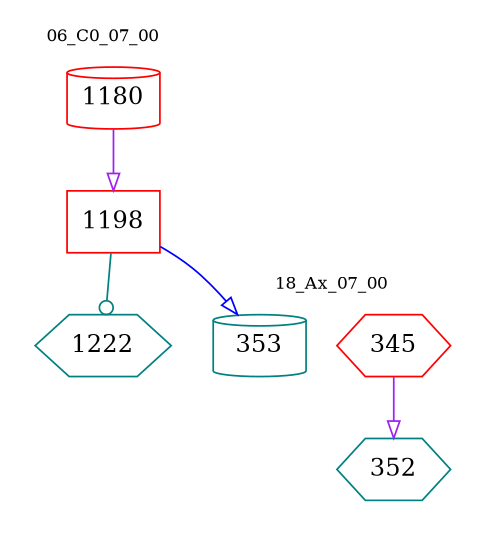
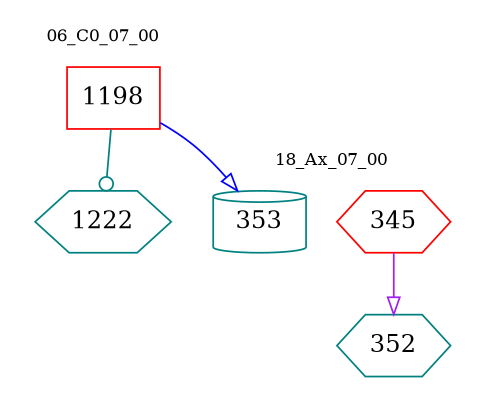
node "1180": removed
